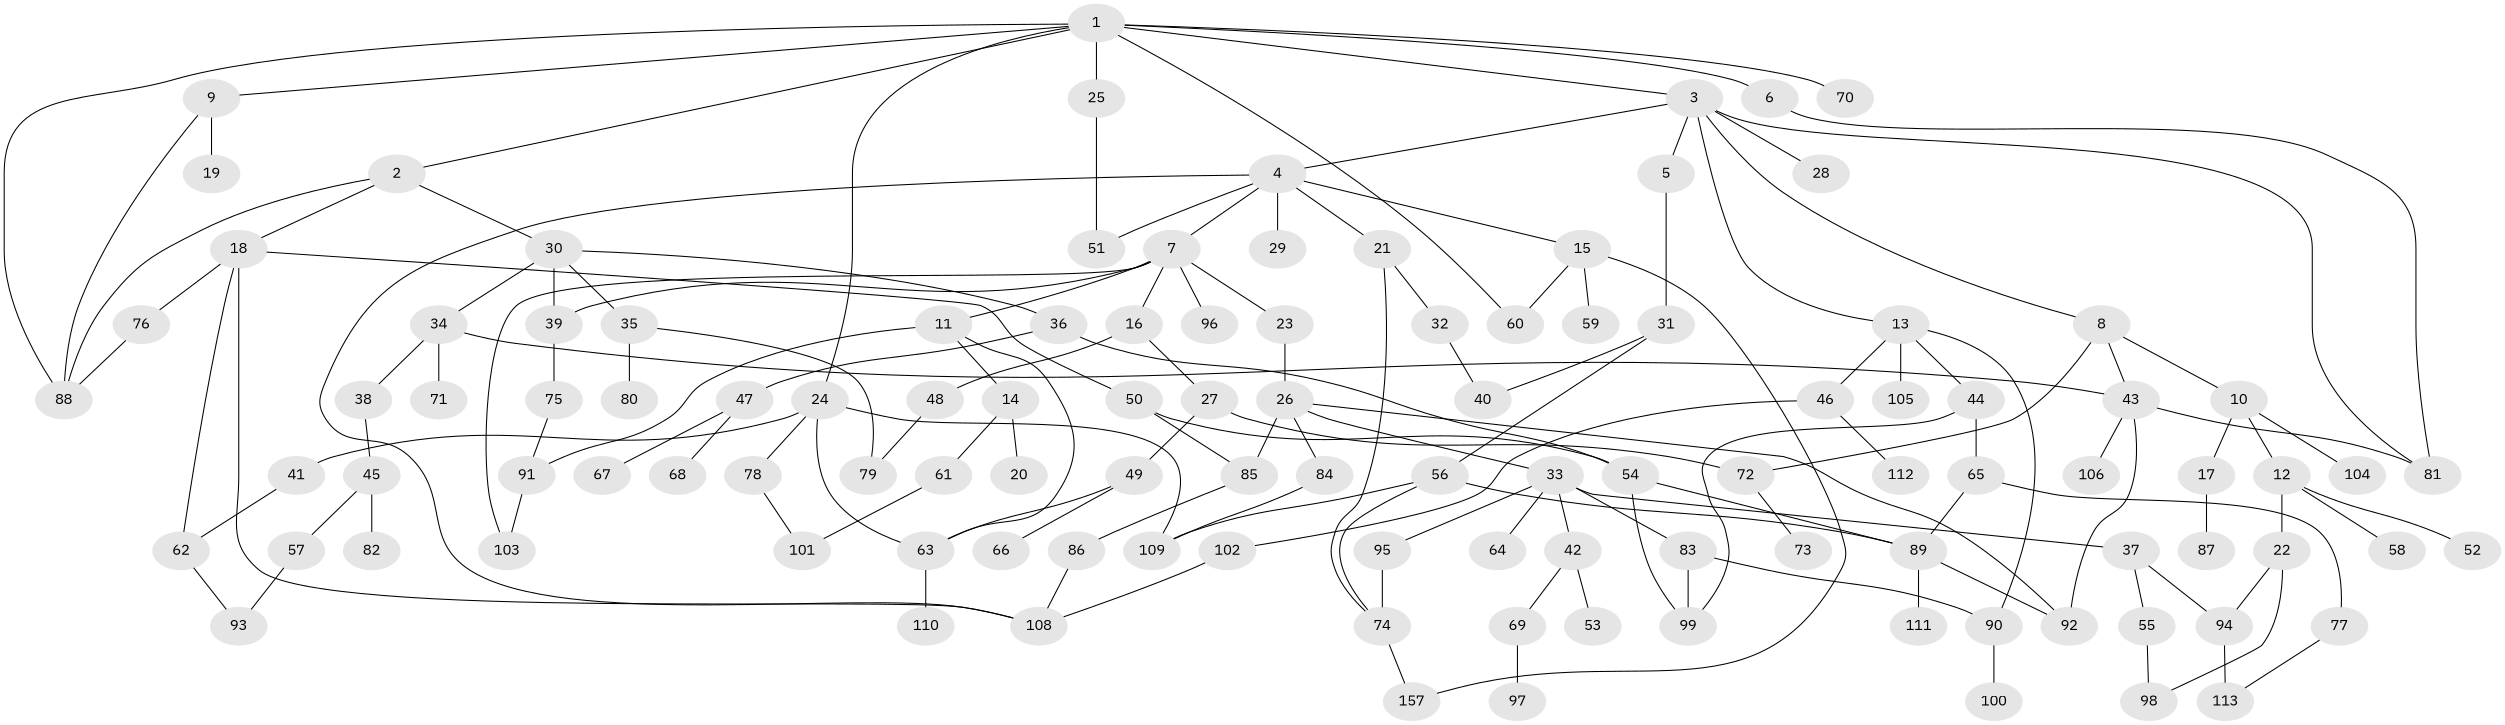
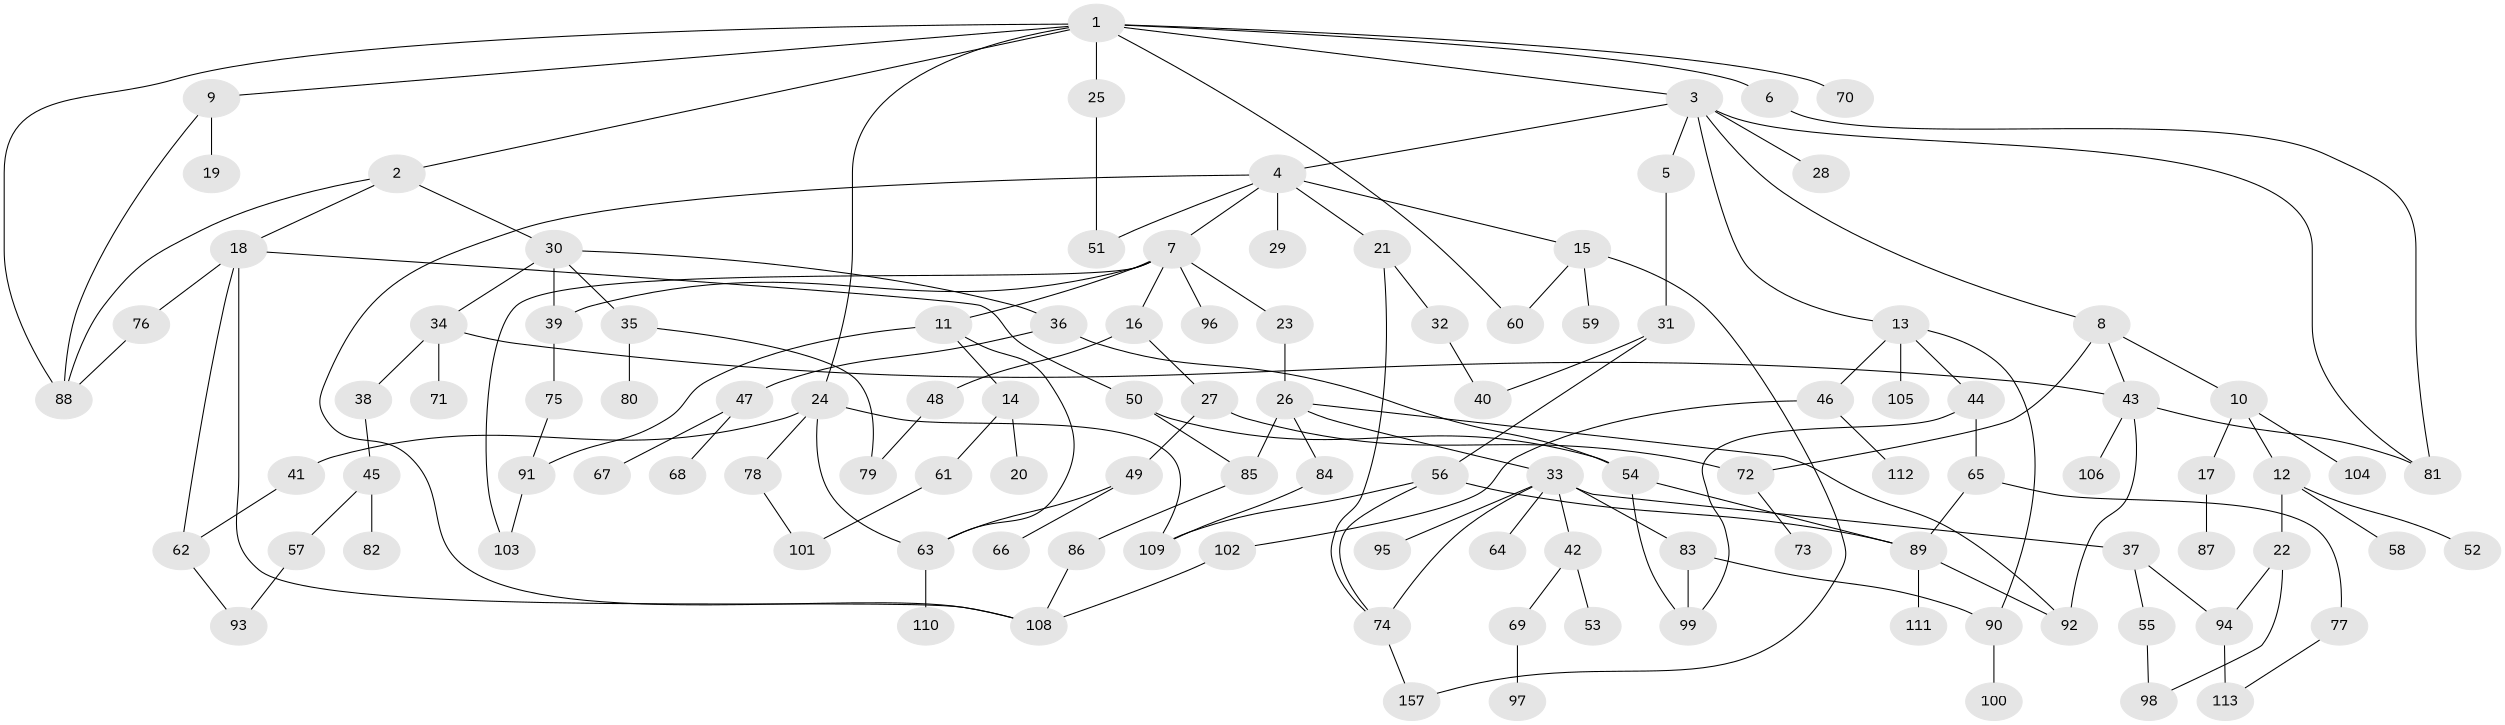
edge "95" -- "74": now "33" -- "74"
